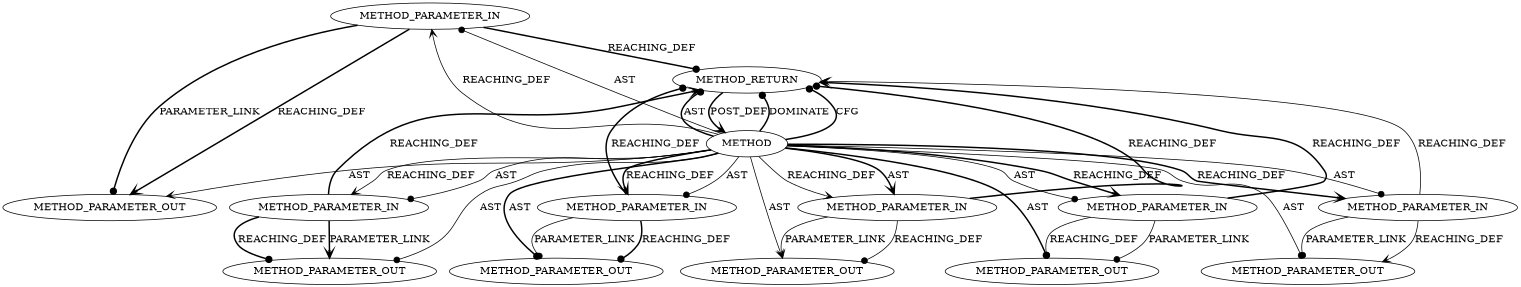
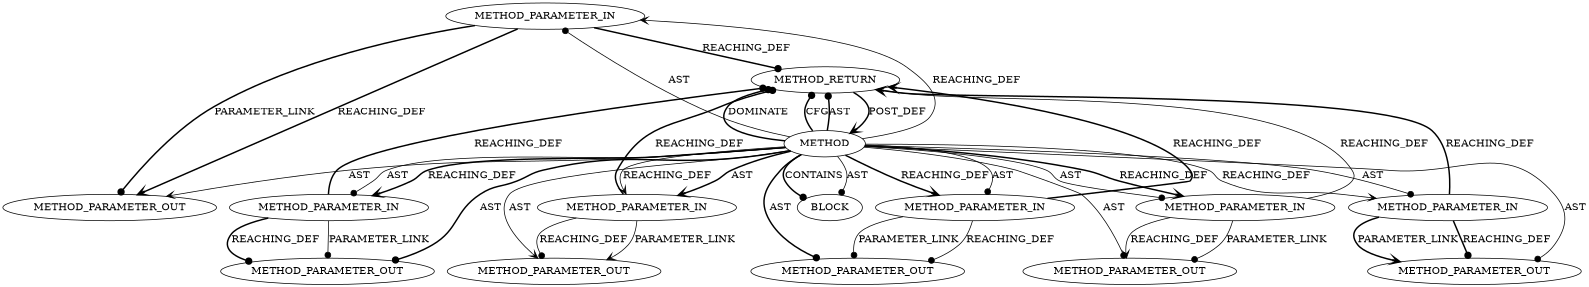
node "BLOCK": added
